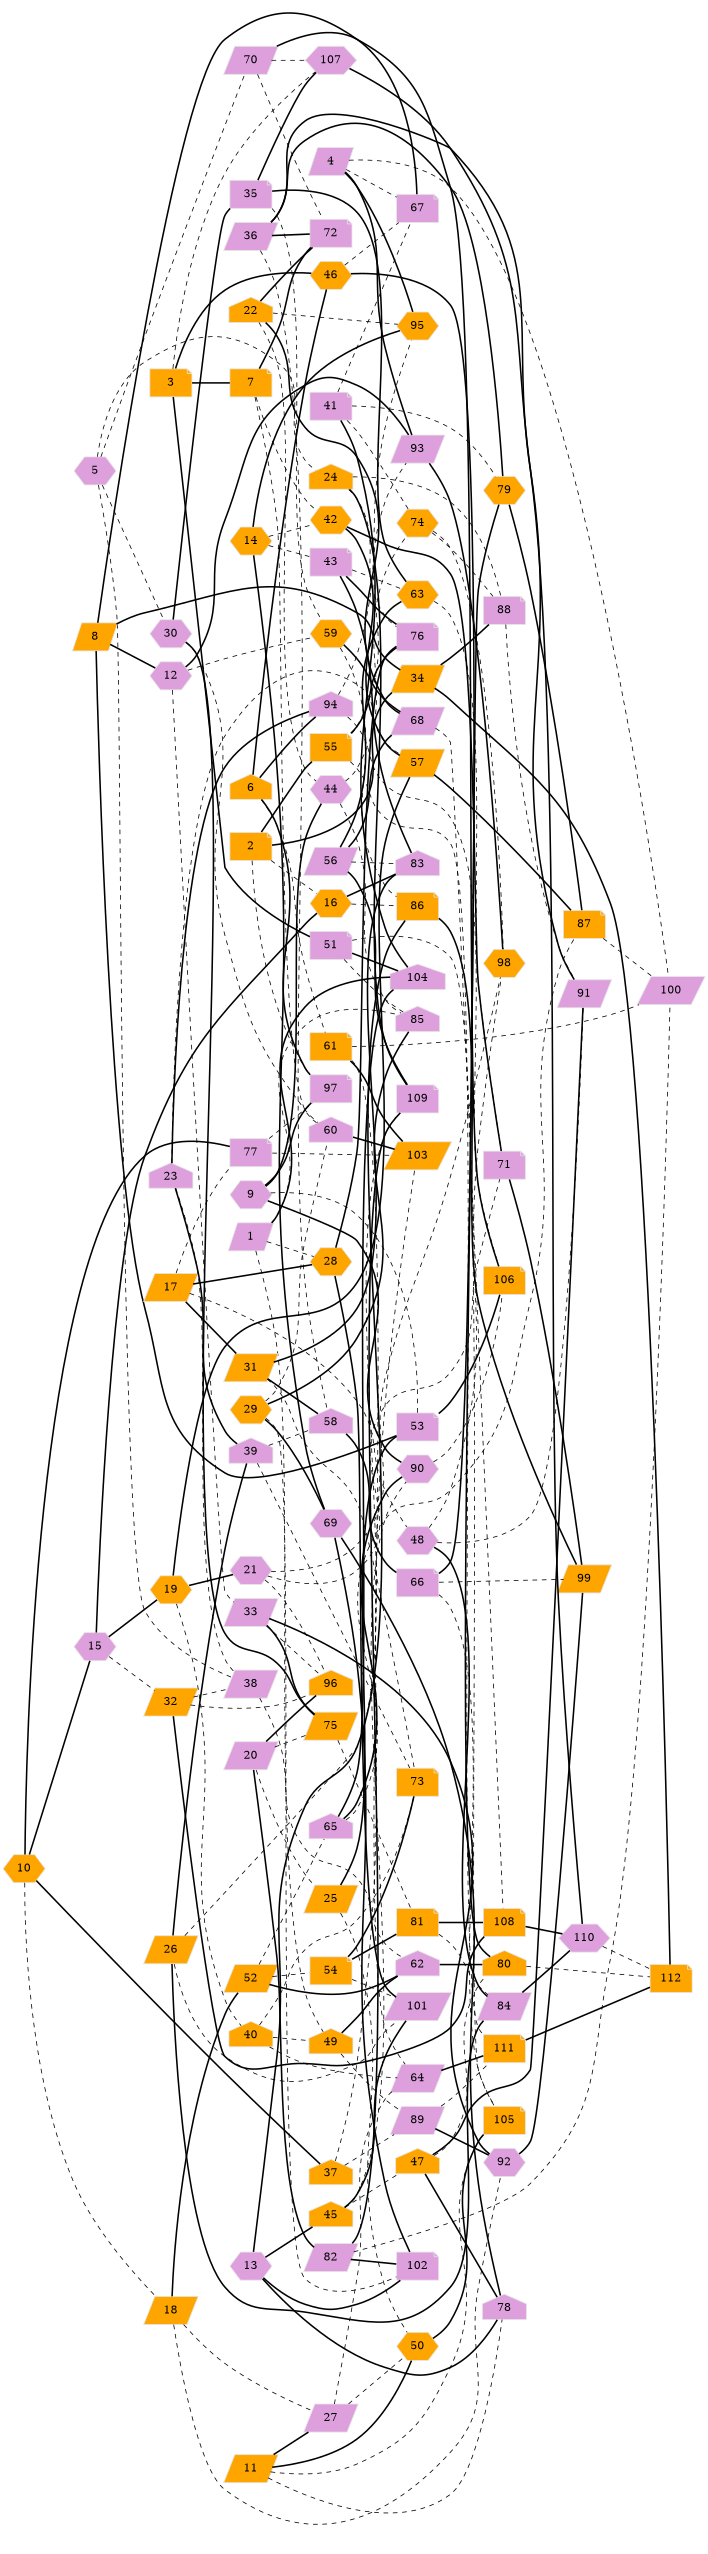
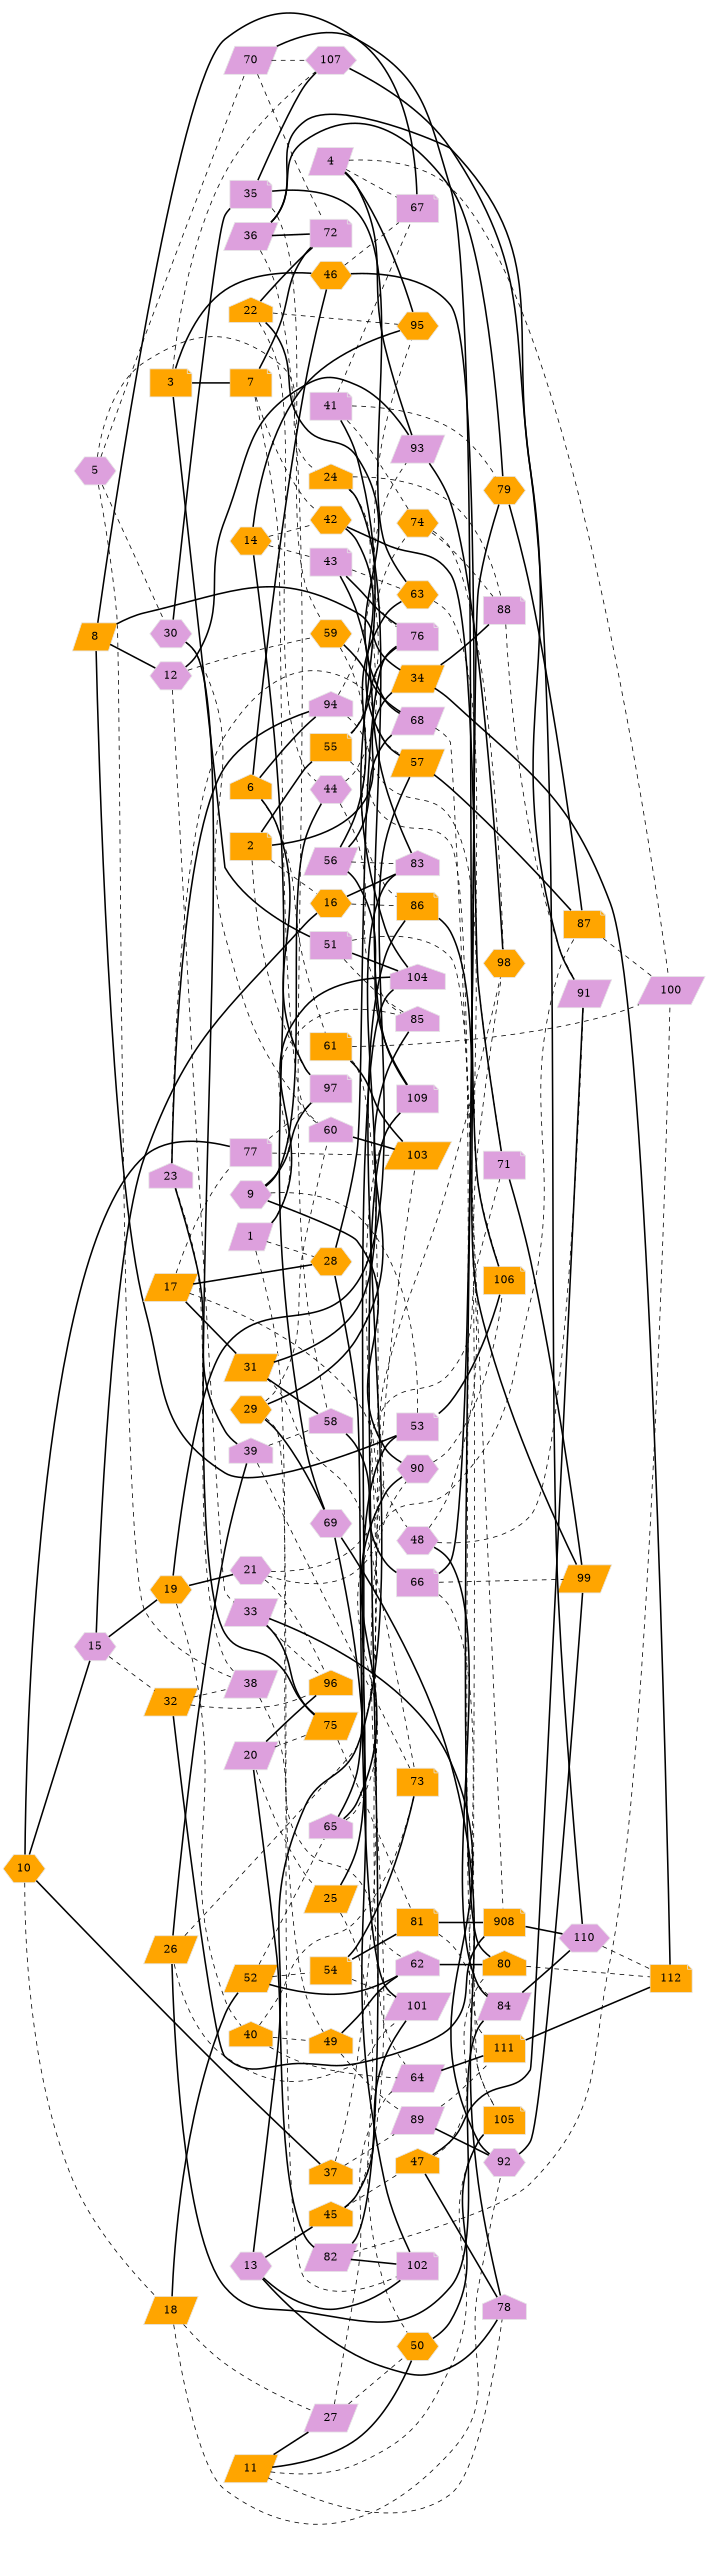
node "108": label "108" -> "908"
